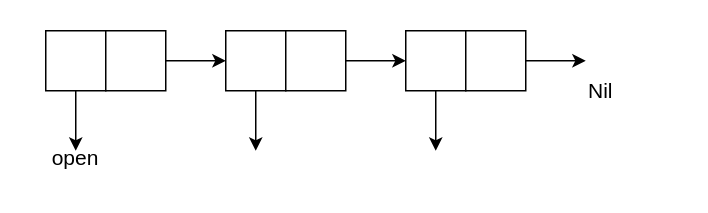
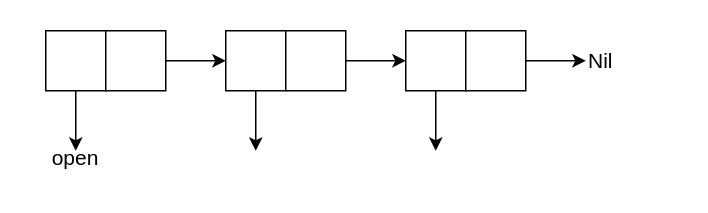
node "Nil": moved (631, 91) -> (631, 61)
